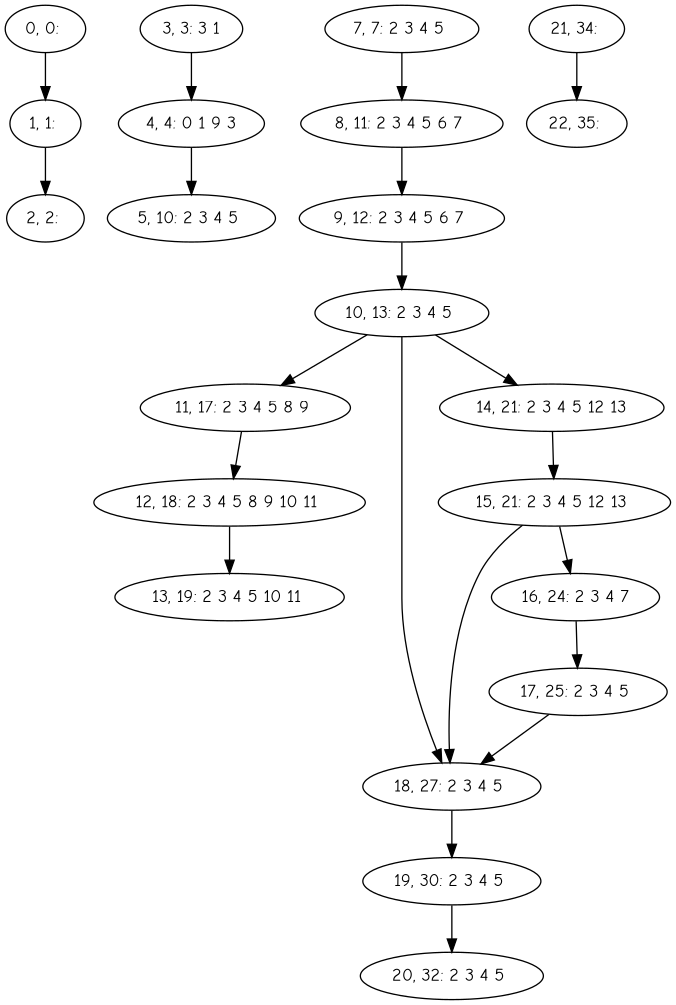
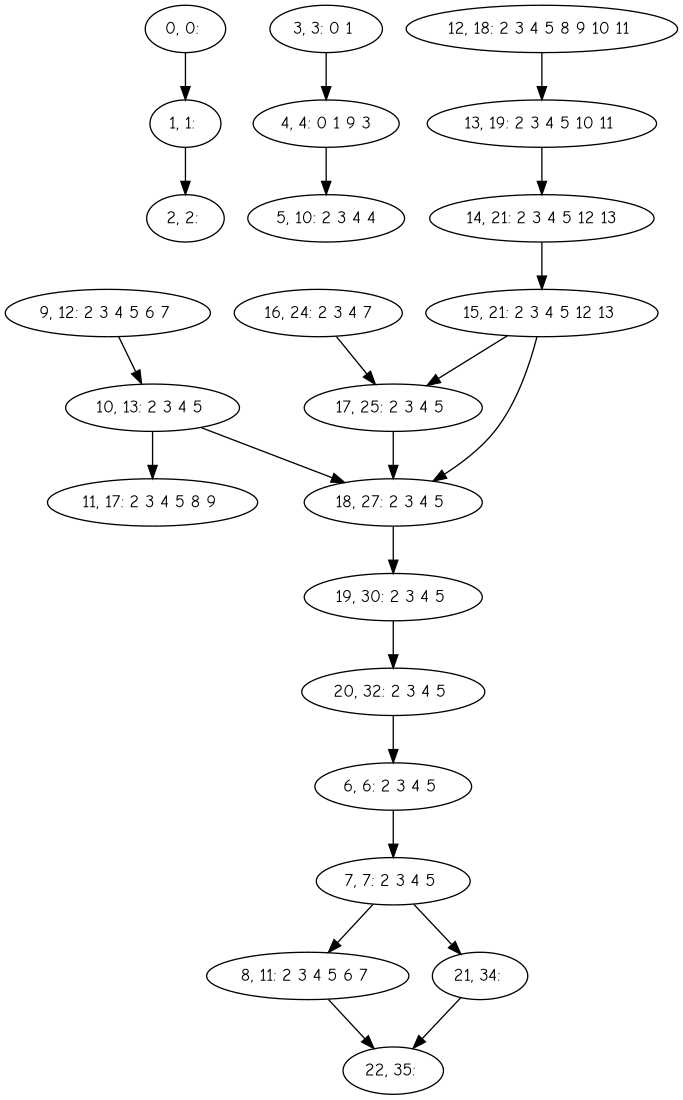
node "3, 3: 3 1": label "3, 3: 3 1" -> "3, 3: 0 1"
edge "8, 11: 2 3 4 5 6 7" -> "9, 12: 2 3 4 5 6 7": now "8, 11: 2 3 4 5 6 7" -> "22, 35:"
node "5, 10: 2 3 4 5": label "5, 10: 2 3 4 5" -> "5, 10: 2 3 4 4"
edge "10, 13: 2 3 4 5" -> "14, 21: 2 3 4 5 12 13": now "13, 19: 2 3 4 5 10 11" -> "14, 21: 2 3 4 5 12 13"
edge "11, 17: 2 3 4 5 8 9" -> "12, 18: 2 3 4 5 8 9 10 11": removed
edge "15, 21: 2 3 4 5 12 13" -> "16, 24: 2 3 4 7": now "15, 21: 2 3 4 5 12 13" -> "17, 25: 2 3 4 5"
node "6, 6: 2 3 4 5": added
edge "7, 7: 2 3 4 5" -> "21, 34:": added
